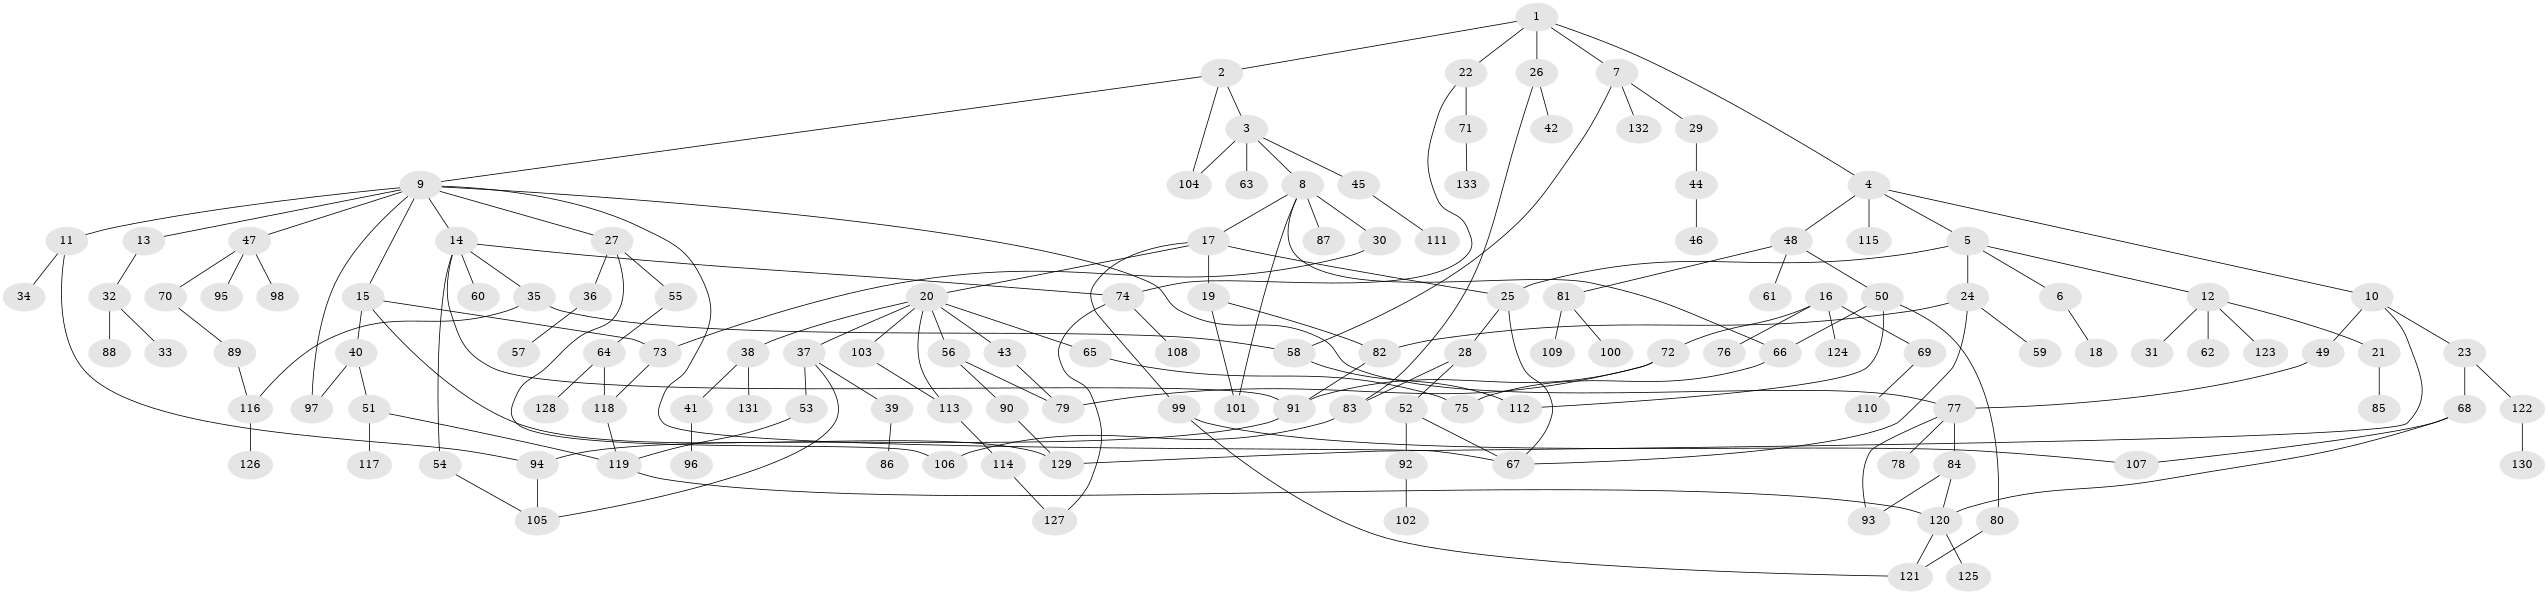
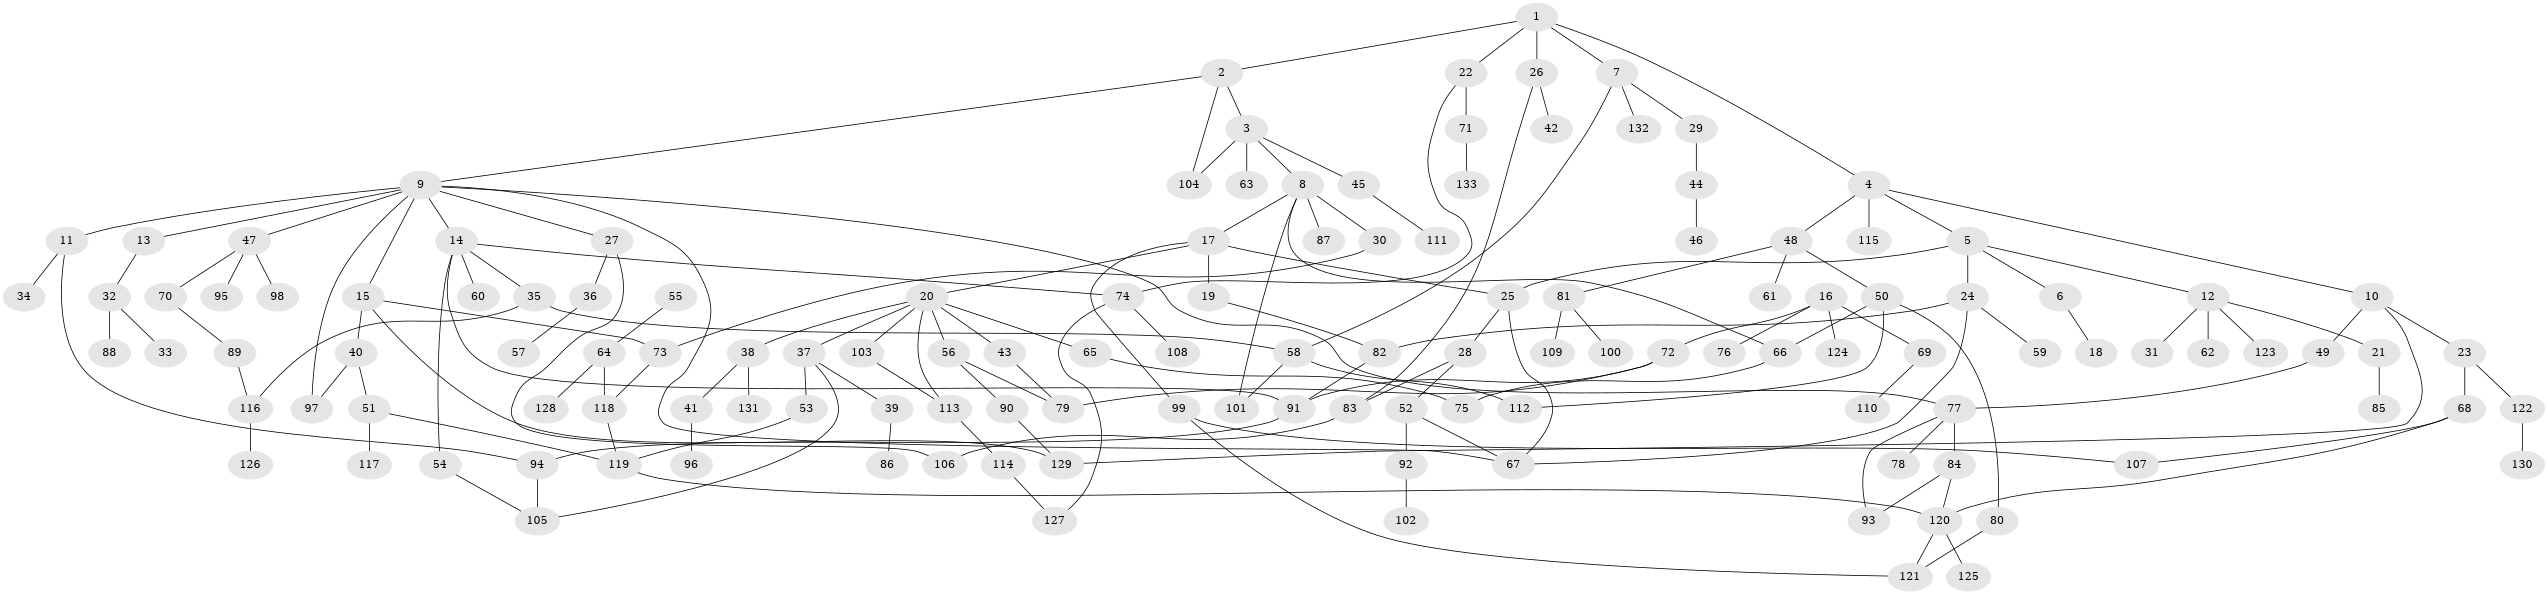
edge "27" -- "55": removed
edge "19" -- "101": now "58" -- "101"
